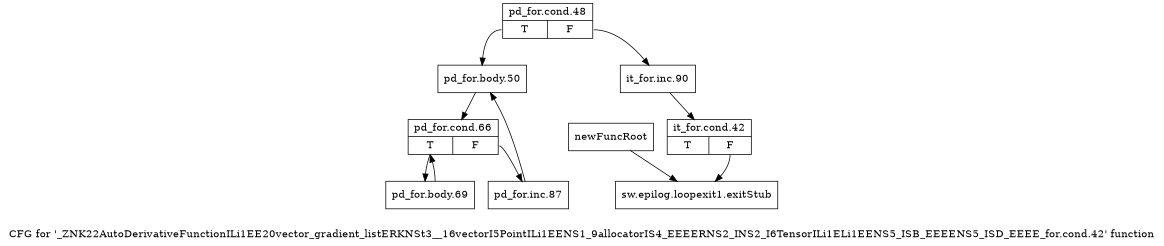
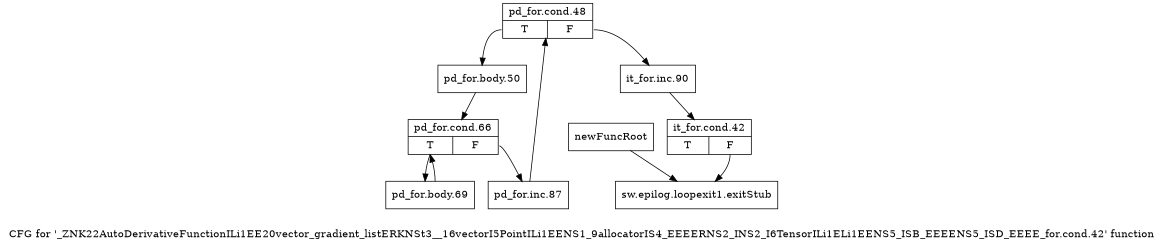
edge "pd_for.inc.87" -> "pd_for.body.50": now "pd_for.inc.87" -> "pd_for.cond.48"
